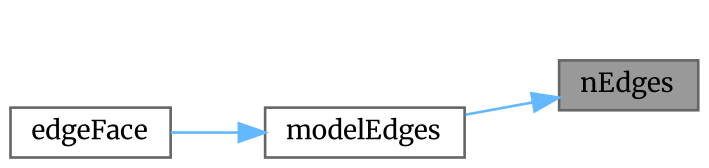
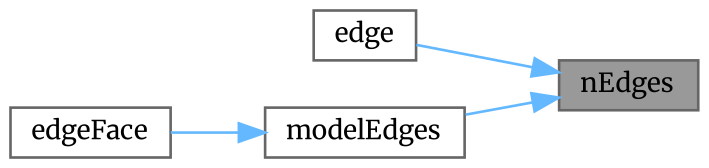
node "edge": added
